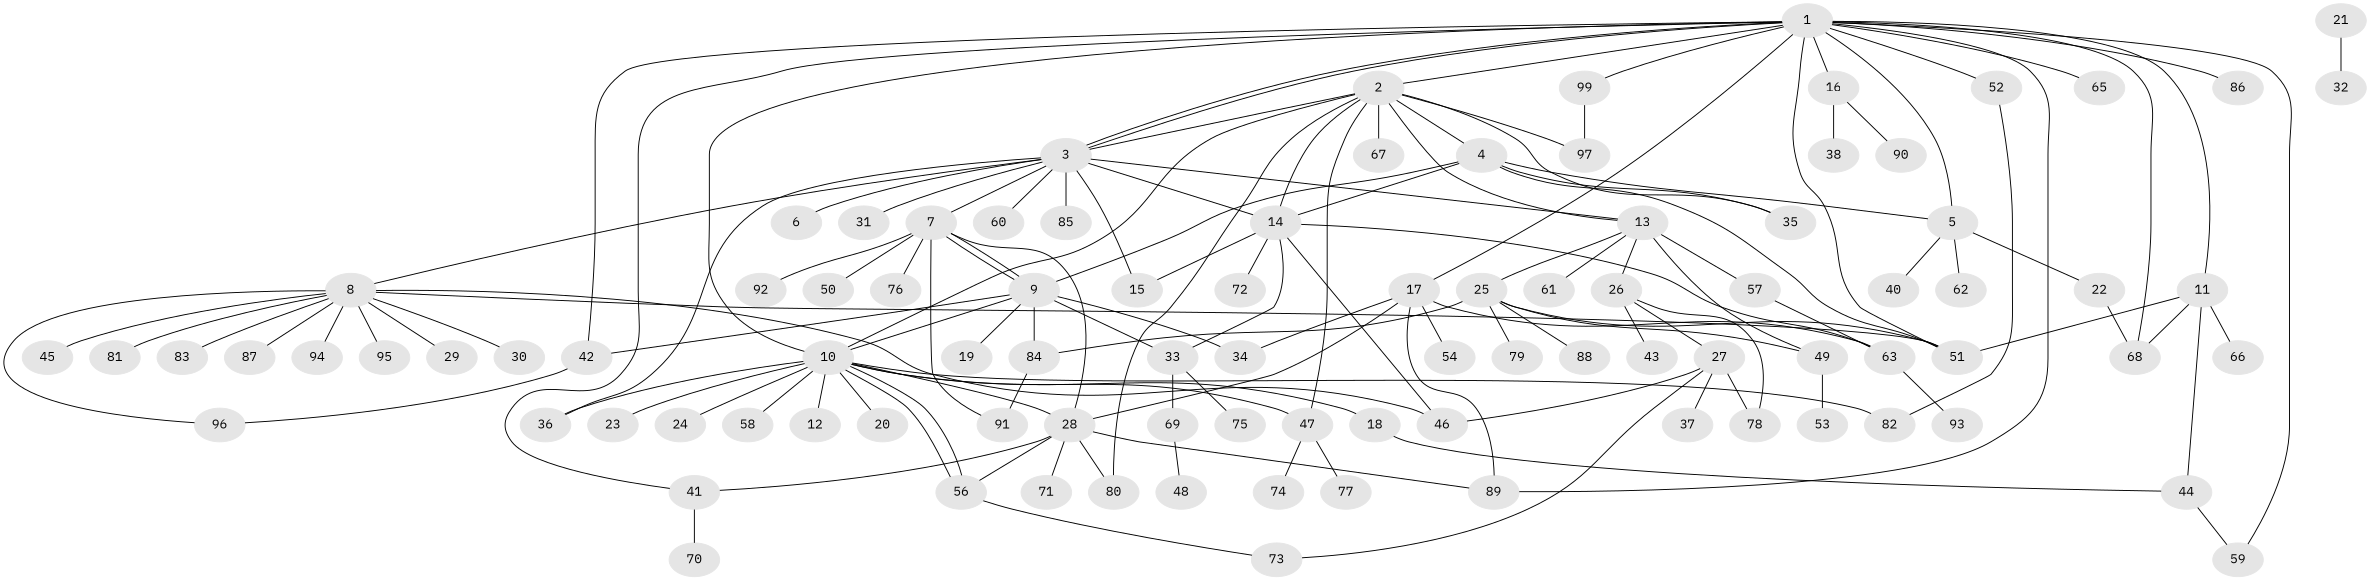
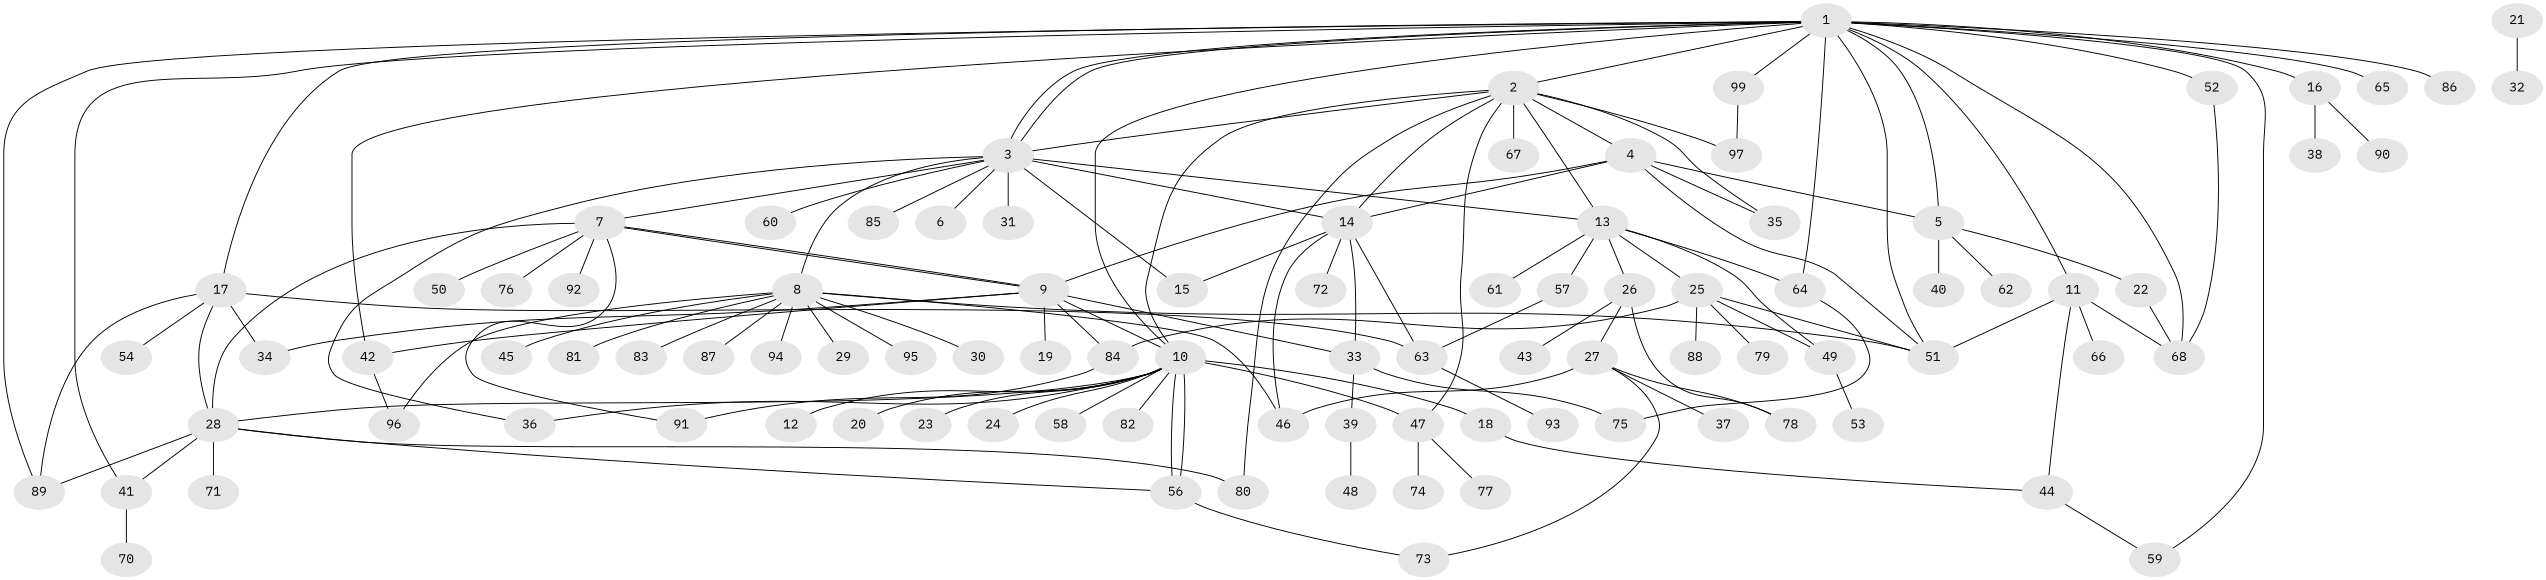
edge "52" -- "82": now "52" -- "68"
node "64": added
node "69": label "69" -> "39"
